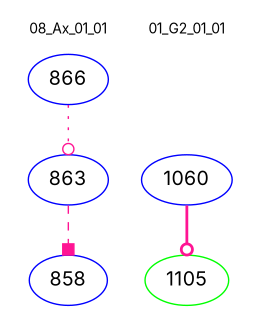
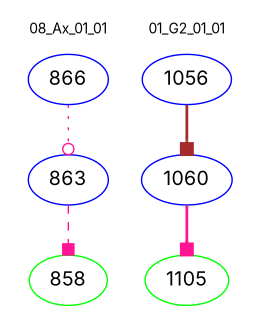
node "1056": added
edge "1060" -> "1105": arrowhead odot -> box
node "858": color blue -> green
